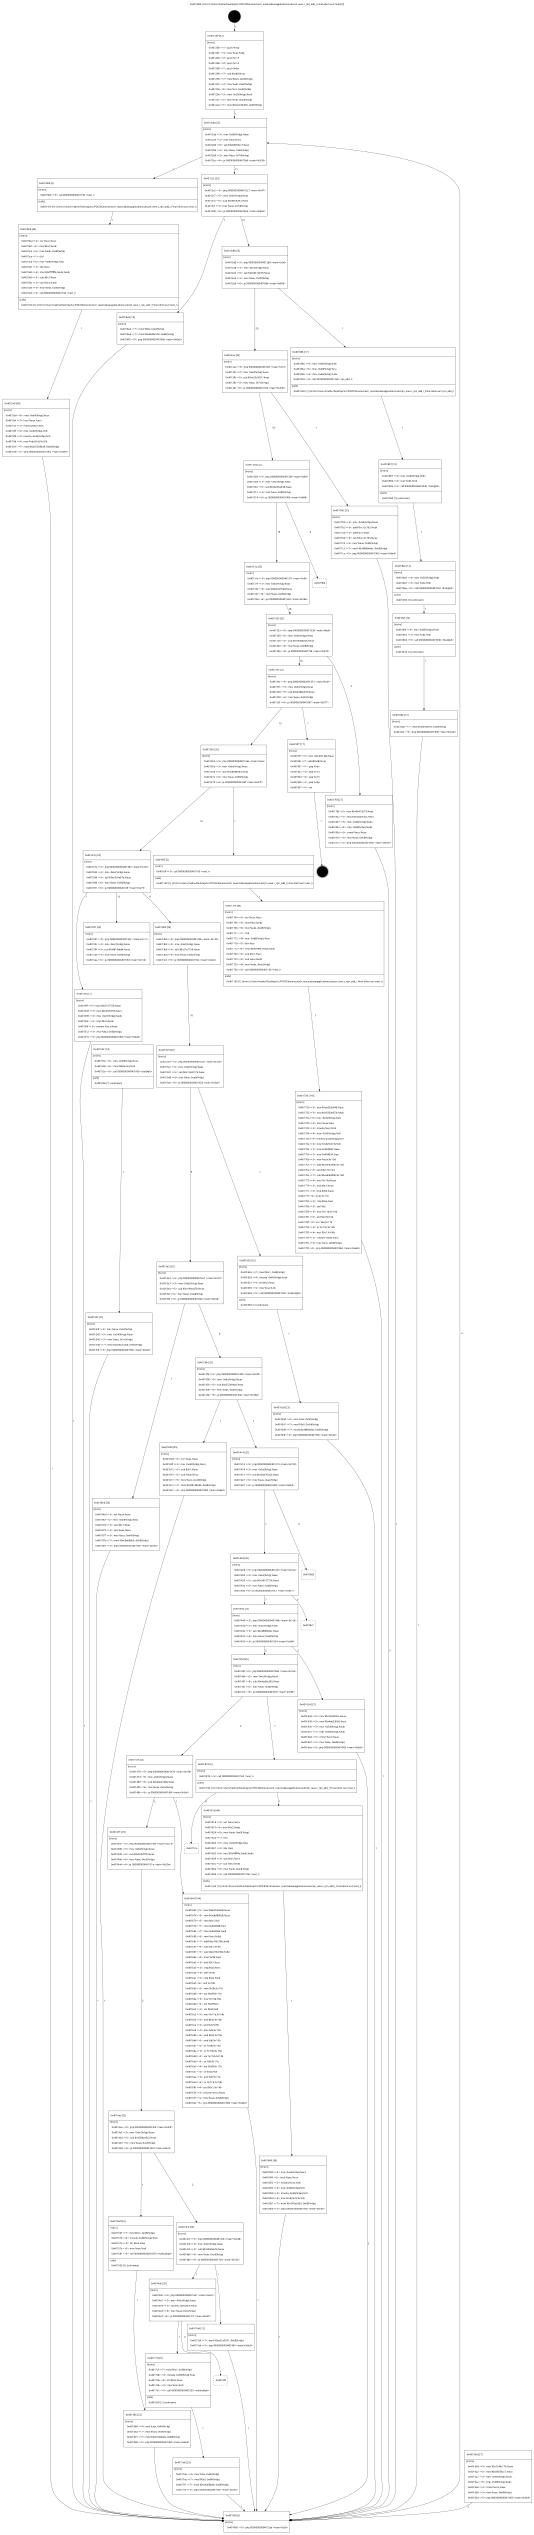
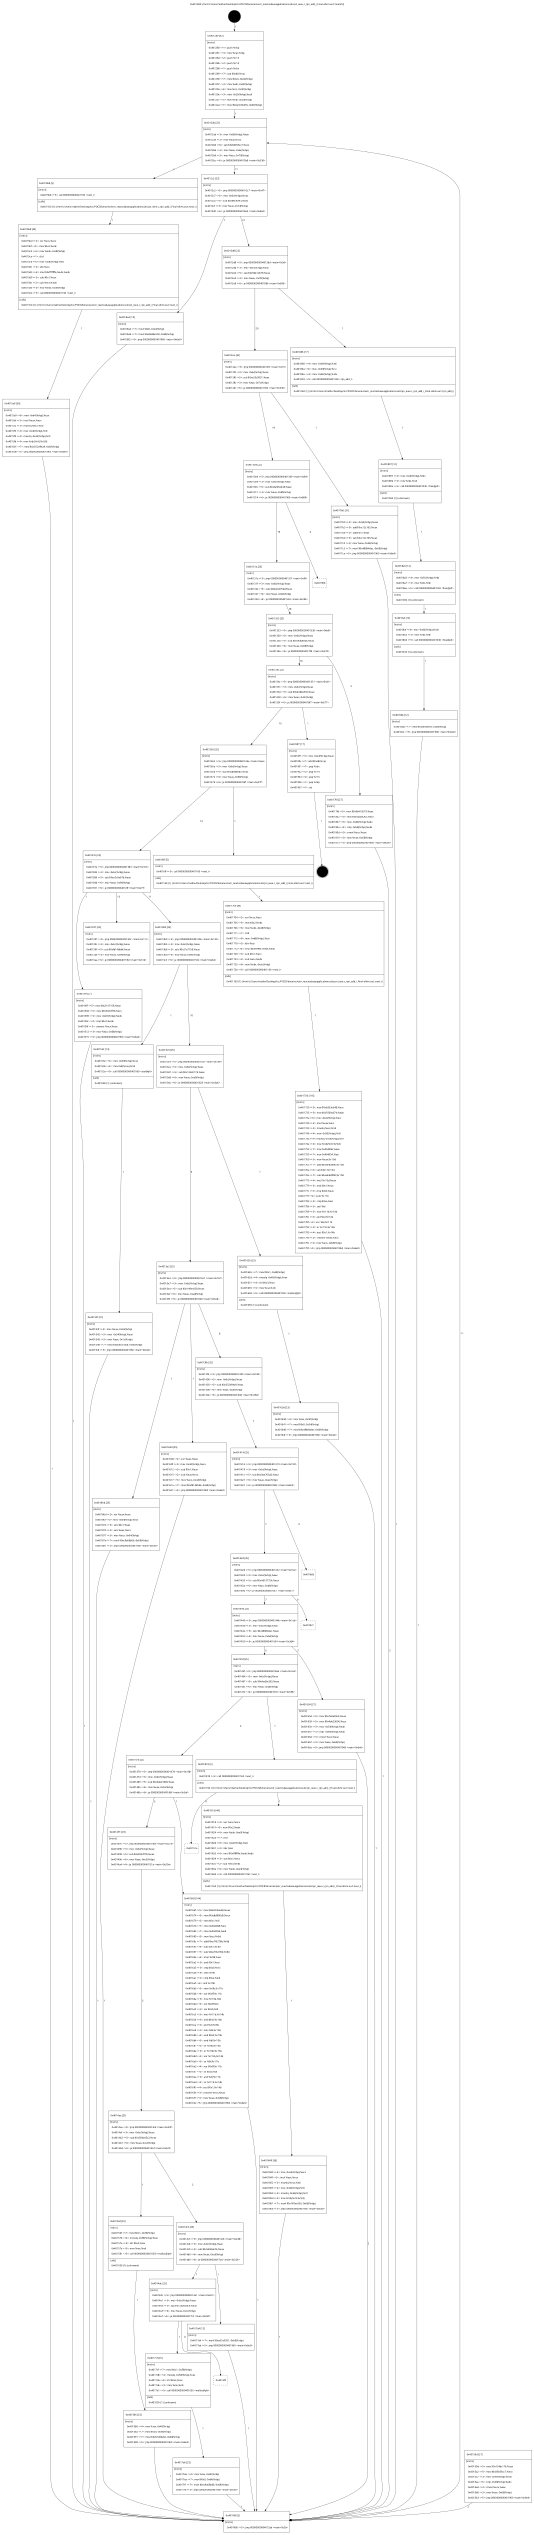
edge "0x4013b0 [25]" -> "0x401532 [13]": added, label "1"
edge "0x4013fb [25]" -> "0x40160d [25]": now "0x4013e2 [25]" -> "0x40160d [25]"
